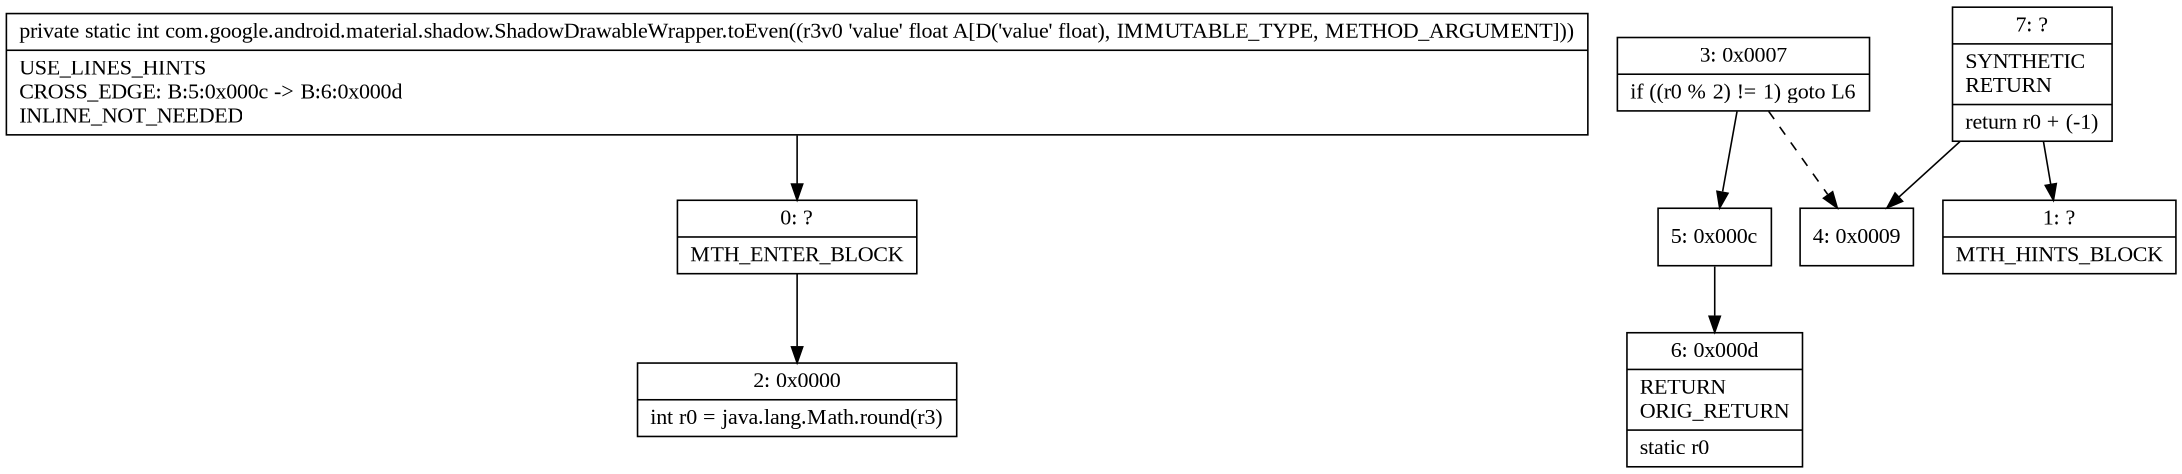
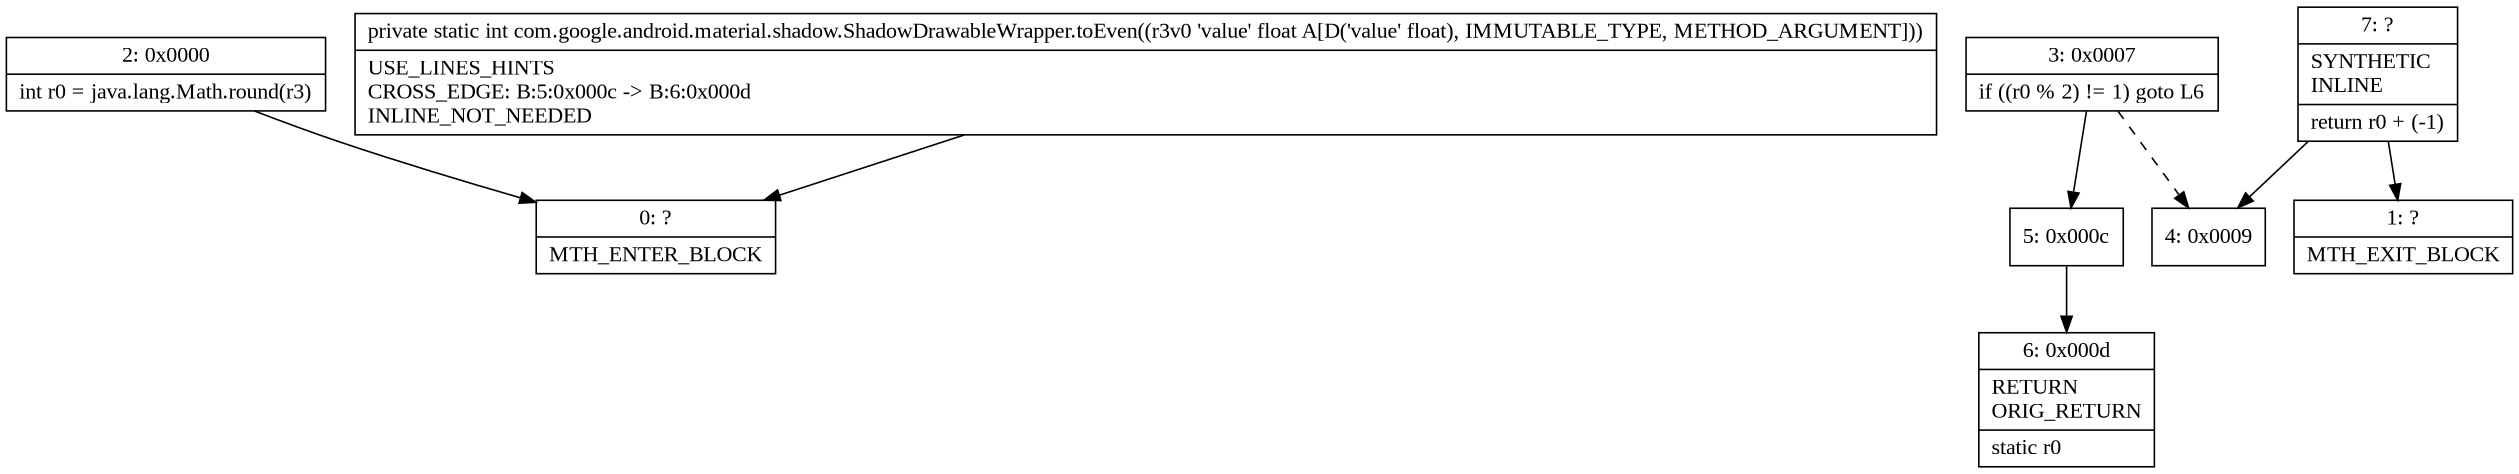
node "7: ?": text "RETURN" -> "INLINE"
node "1: ?": text "MTH_HINTS_BLOCK" -> "MTH_EXIT_BLOCK"
edge "0: ?" -> "2: 0x0000": reversed
